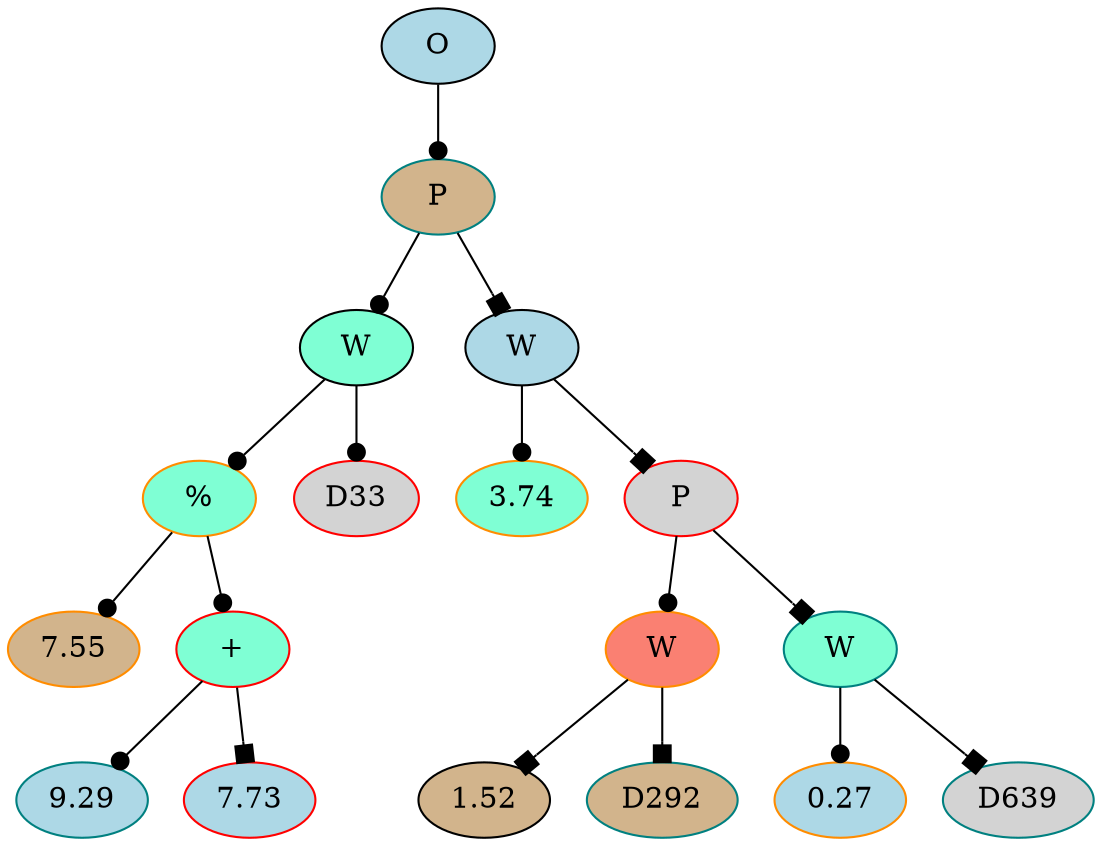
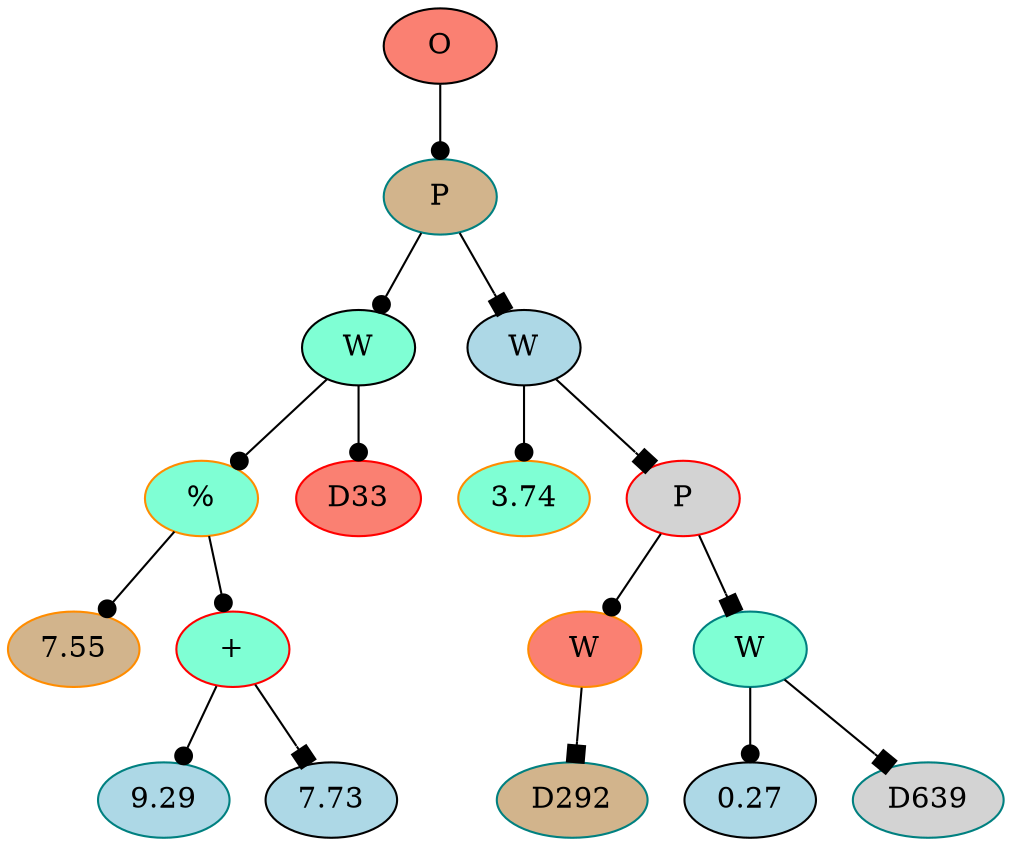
node "O": fillcolor lightblue -> salmon
node "D33": fillcolor lightgrey -> salmon
node "7.73": color red -> black
node "1.52": removed
node "0.27": color darkorange -> black
